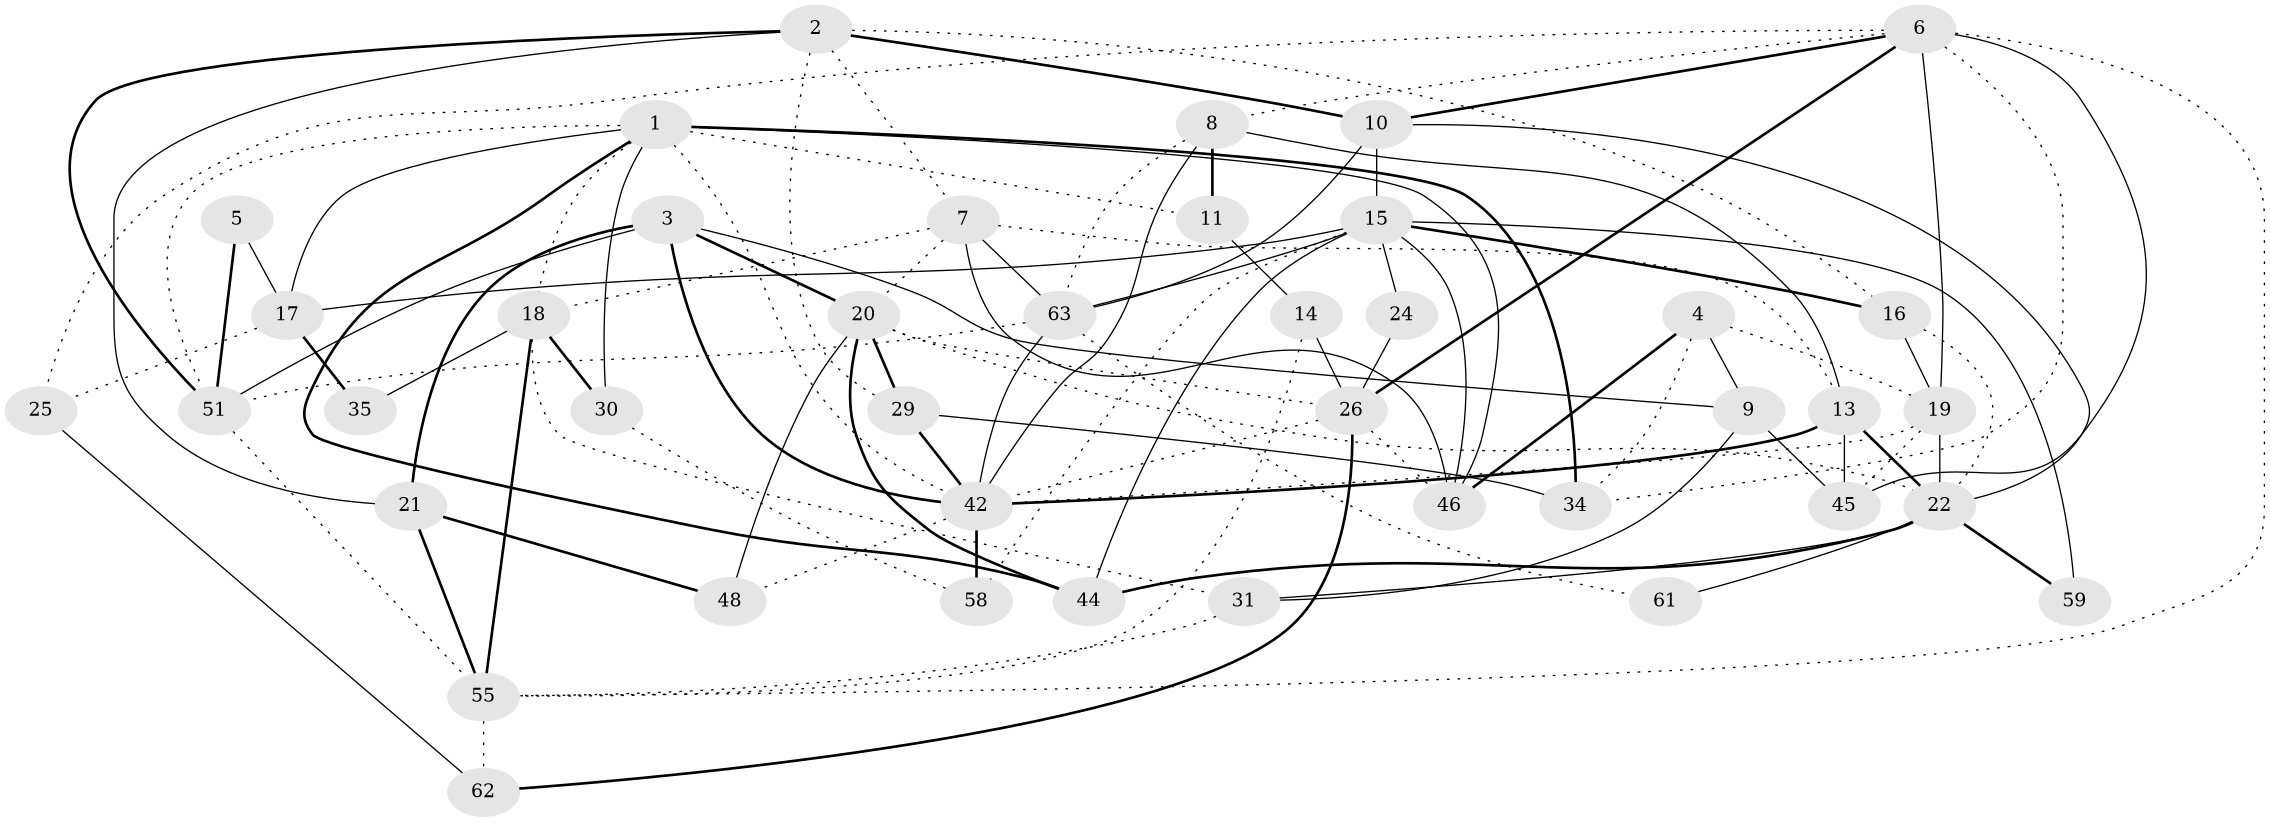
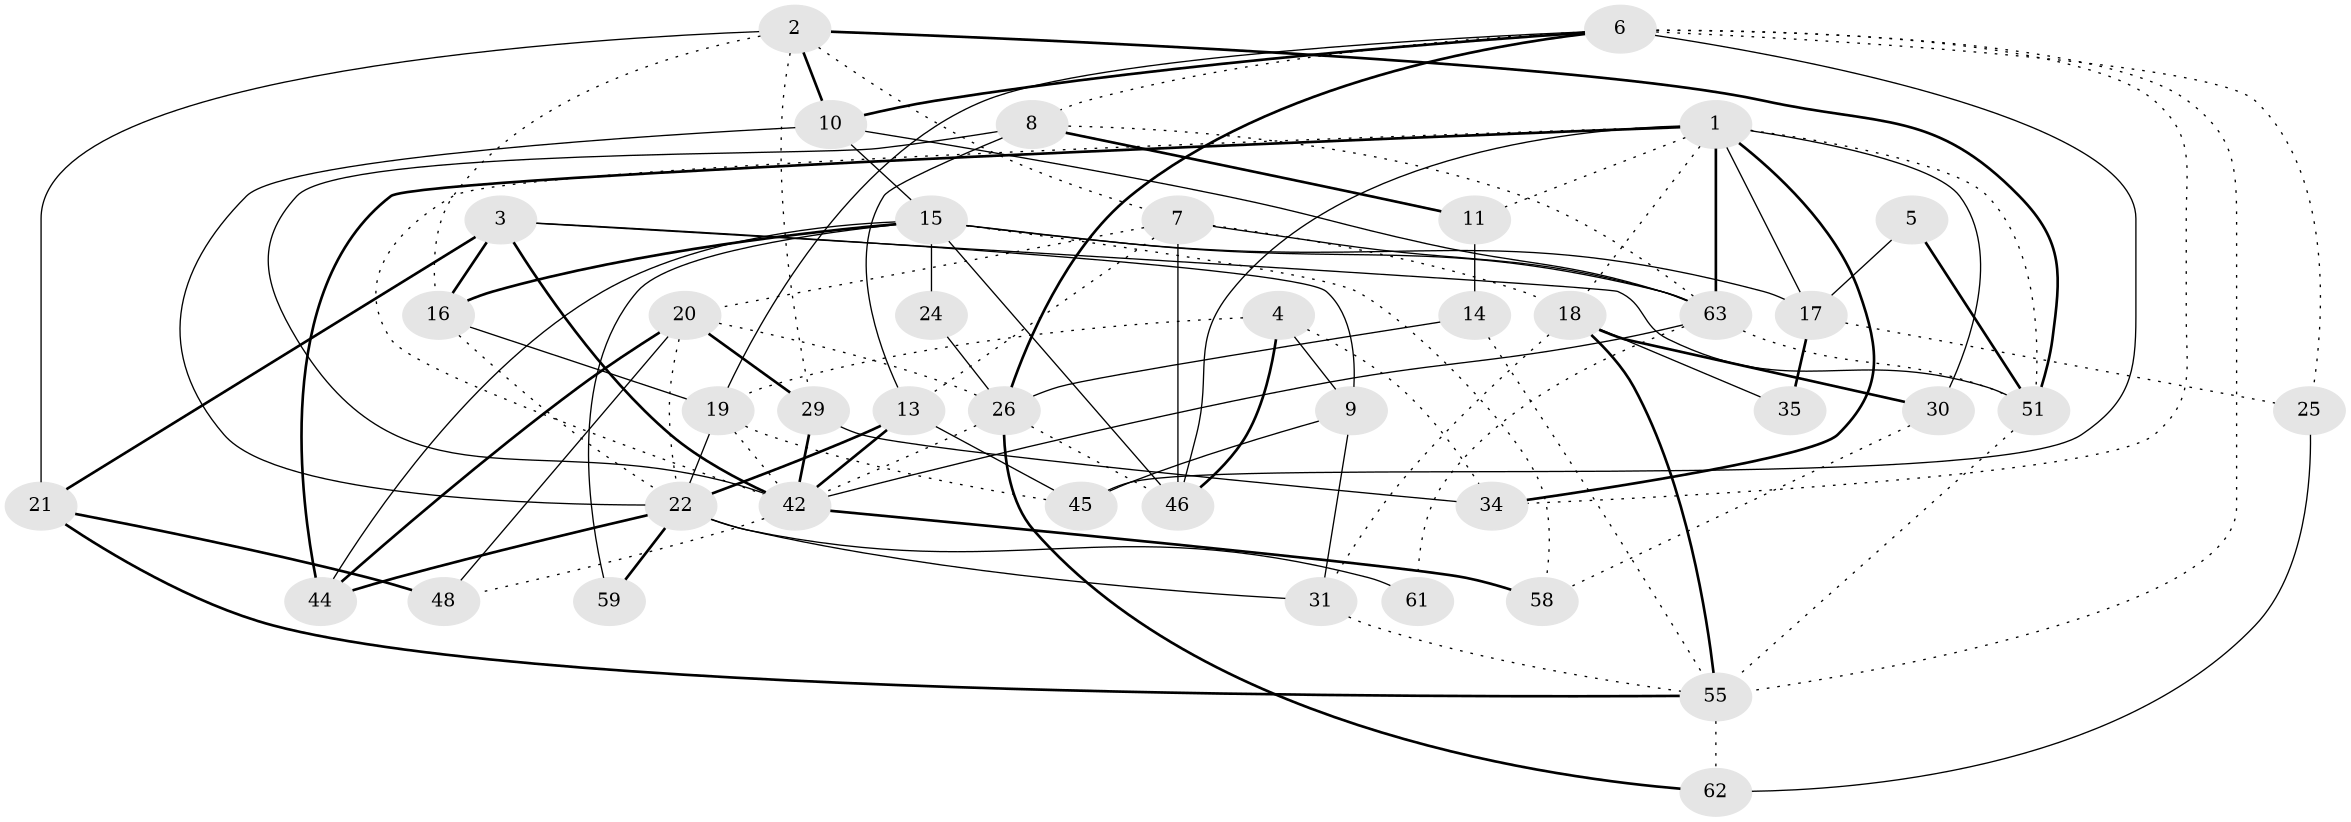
edge "1" -- "63": added
edge "3" -- "20": now "3" -- "16"
